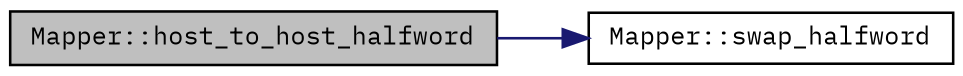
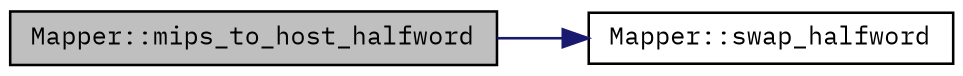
node "Mapper::host_to_host_halfword": label "Mapper::host_to_host_halfword" -> "Mapper::mips_to_host_halfword"
